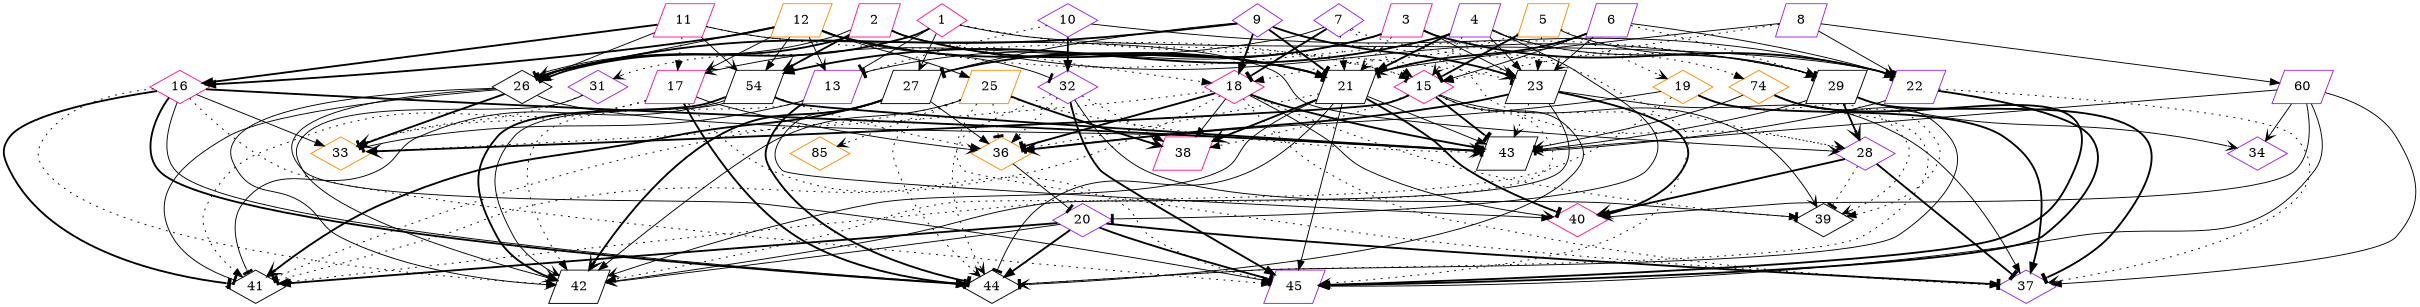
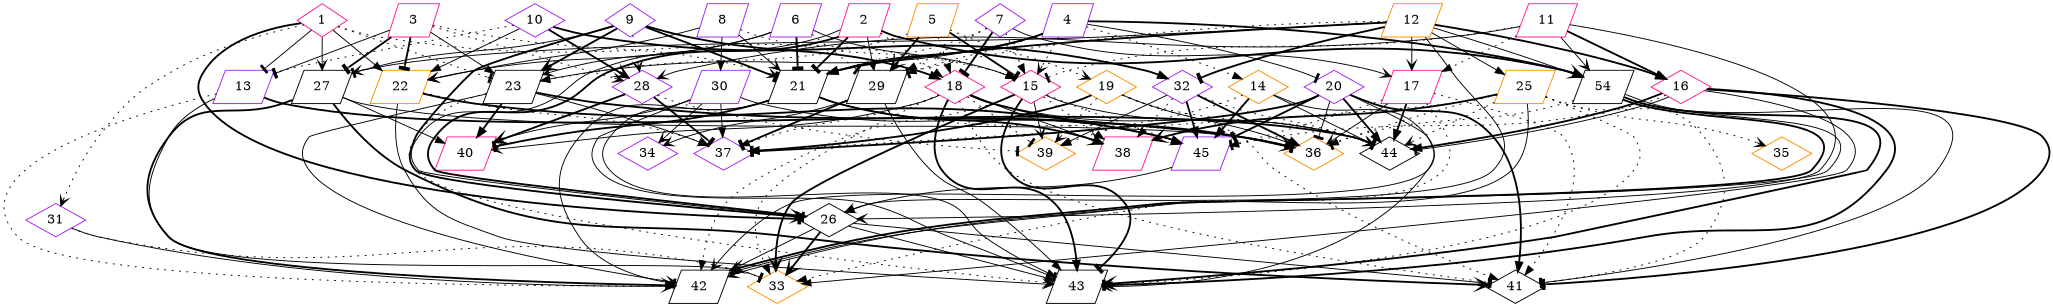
edge "12" -> "13": now "12" -> "27"
edge "12" -> "32": style solid -> bold
edge "5" -> "29": style solid -> bold
edge "4" -> "29": style solid -> dotted
node "74": label "74" -> "14"
node "22": color purple -> darkorange
node "60": label "60" -> "30"
edge "32" -> "36": style dotted -> bold
edge "29" -> "28": now "10" -> "28"
node "85": label "85" -> "35"
edge "21" -> "44": now "18" -> "44"
edge "36" -> "20": reversed
edge "21" -> "42": arrowhead vee -> tee
edge "26" -> "45": reversed
node "40": shape diamond -> parallelogram
node "39": color black -> darkorange
edge "16" -> "42": removed
